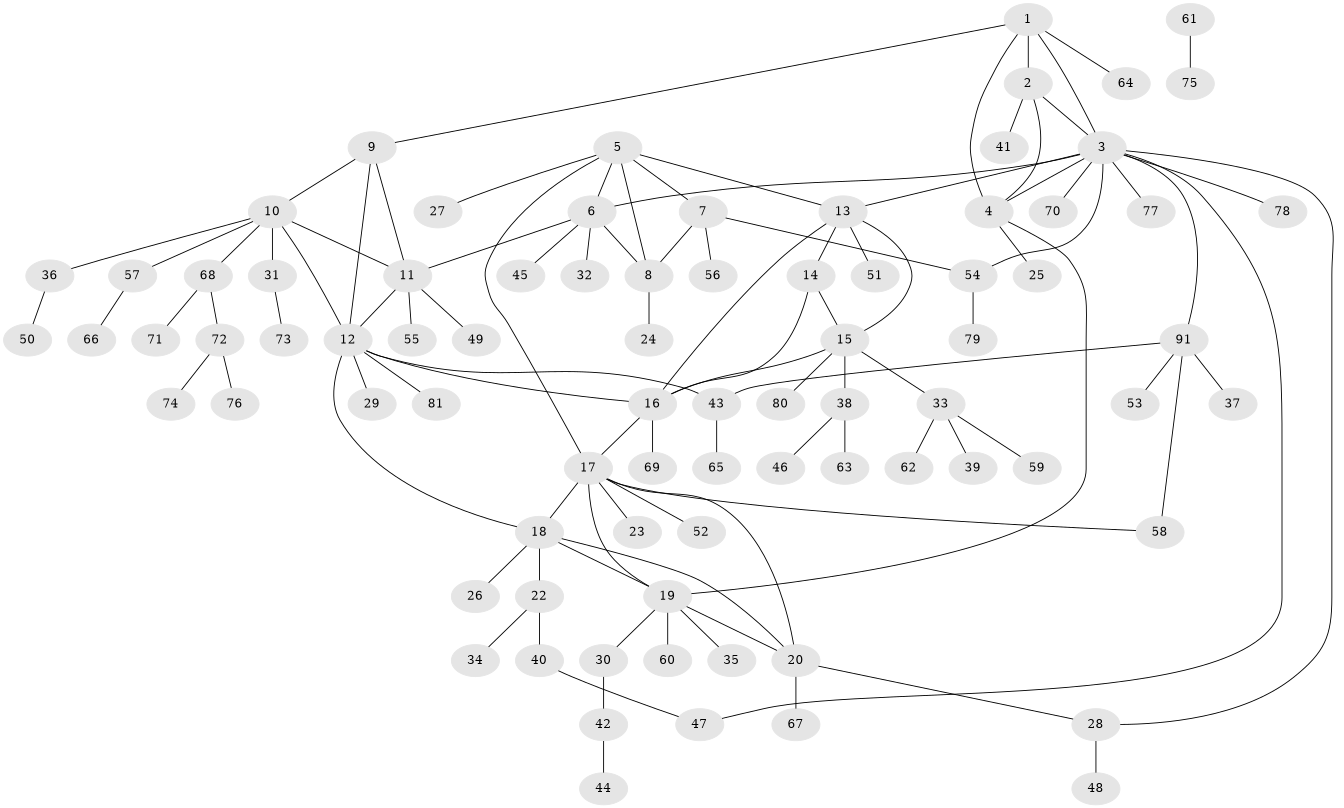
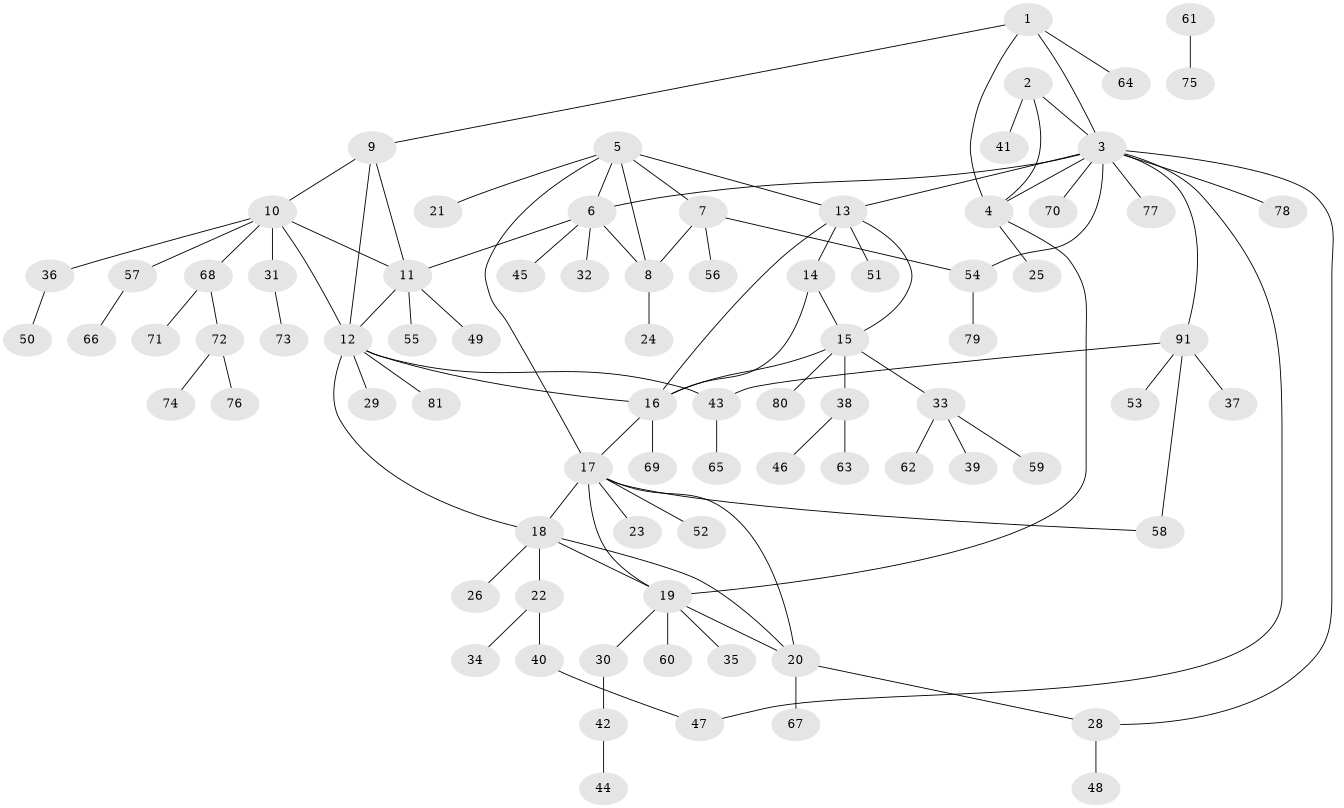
edge "1" -- "2": removed
node "27": label "27" -> "21"
